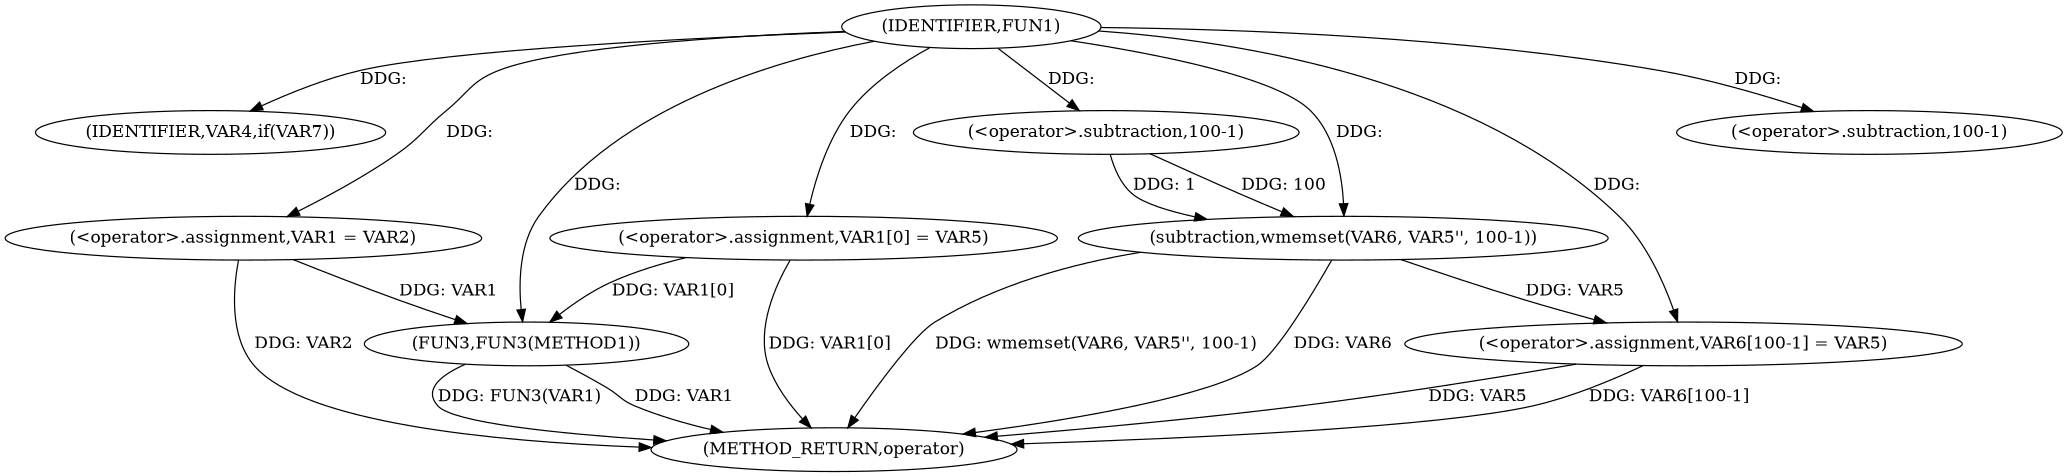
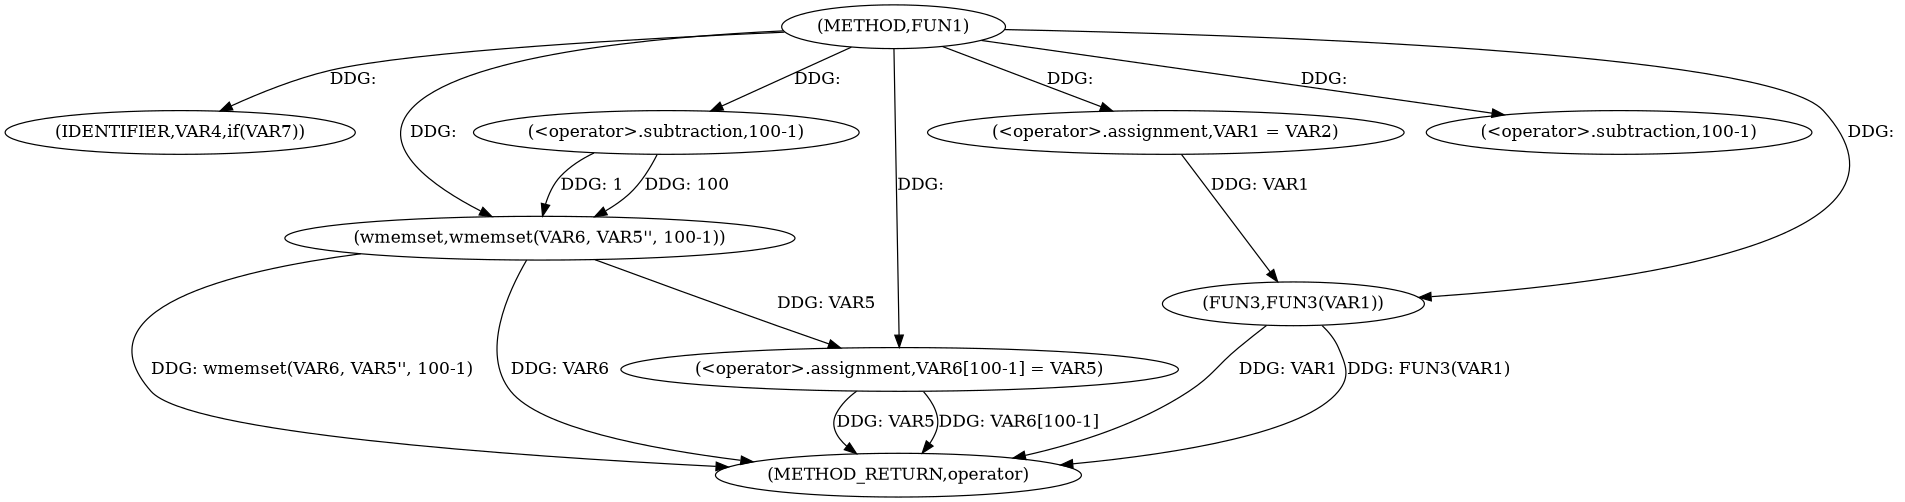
node "(IDENTIFIER,FUN1)": label "(IDENTIFIER,FUN1)" -> "(METHOD,FUN1)"
node "(<operator>.assignment,VAR1[0] = VAR5)": removed
node "(subtraction,wmemset(VAR6, VAR5'', 100-1))": label "(subtraction,wmemset(VAR6, VAR5'', 100-1))" -> "(wmemset,wmemset(VAR6, VAR5'', 100-1))"
node "(FUN3,FUN3(METHOD1))": label "(FUN3,FUN3(METHOD1))" -> "(FUN3,FUN3(VAR1))"
edge "(<operator>.assignment,VAR1 = VAR2)" -> "(METHOD_RETURN,operator)": removed, label "DDG: VAR2"
